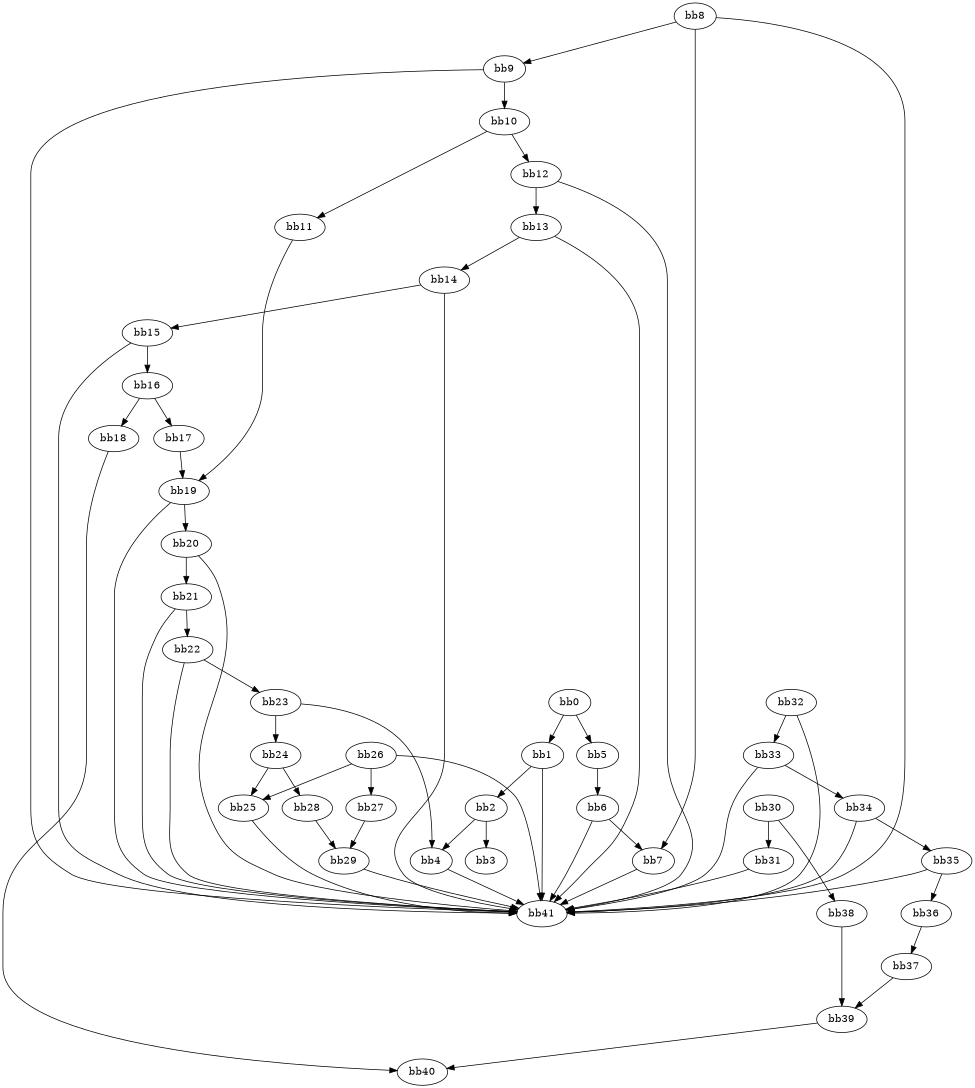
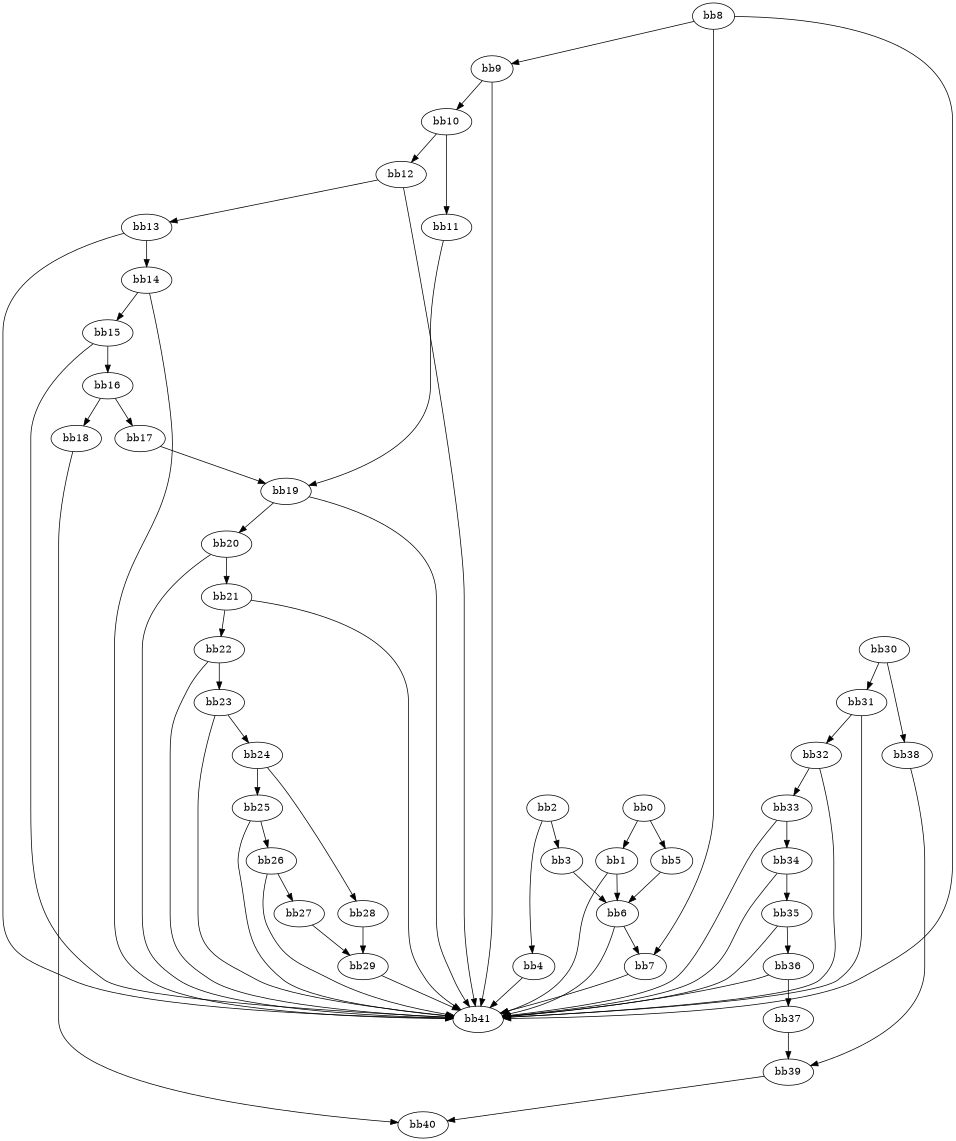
edge "bb31" -> "bb32": added
edge "bb23" -> "bb4": now "bb23" -> "bb41"
edge "bb1" -> "bb2": now "bb1" -> "bb6"
edge "bb26" -> "bb25": reversed
edge "bb3" -> "bb6": added
edge "bb36" -> "bb41": added
